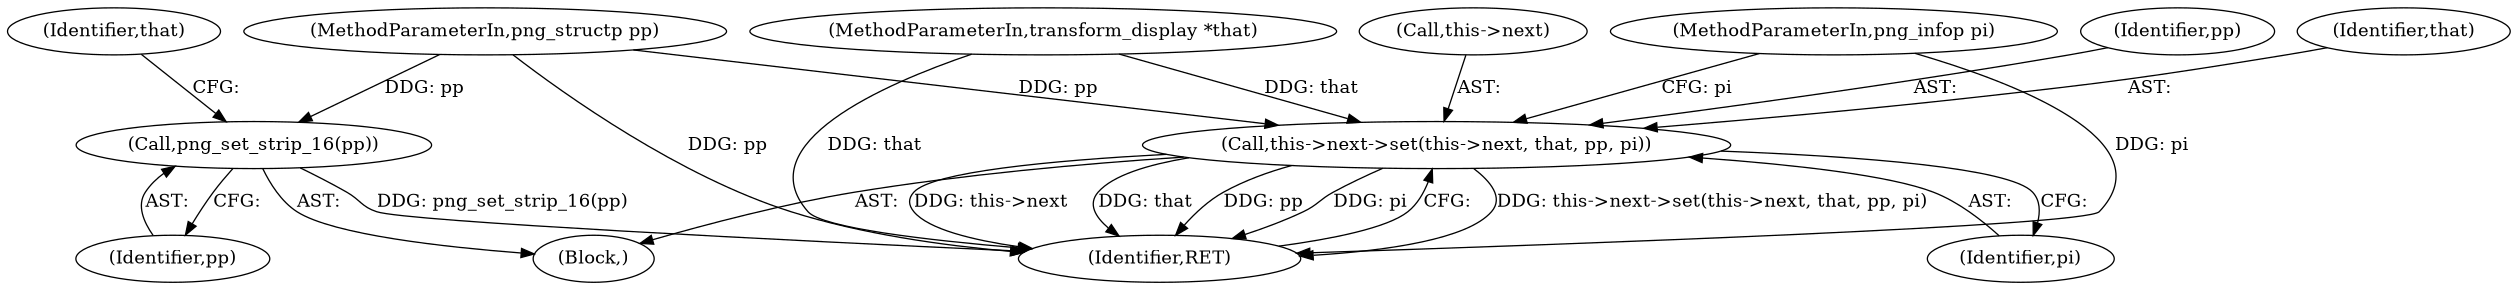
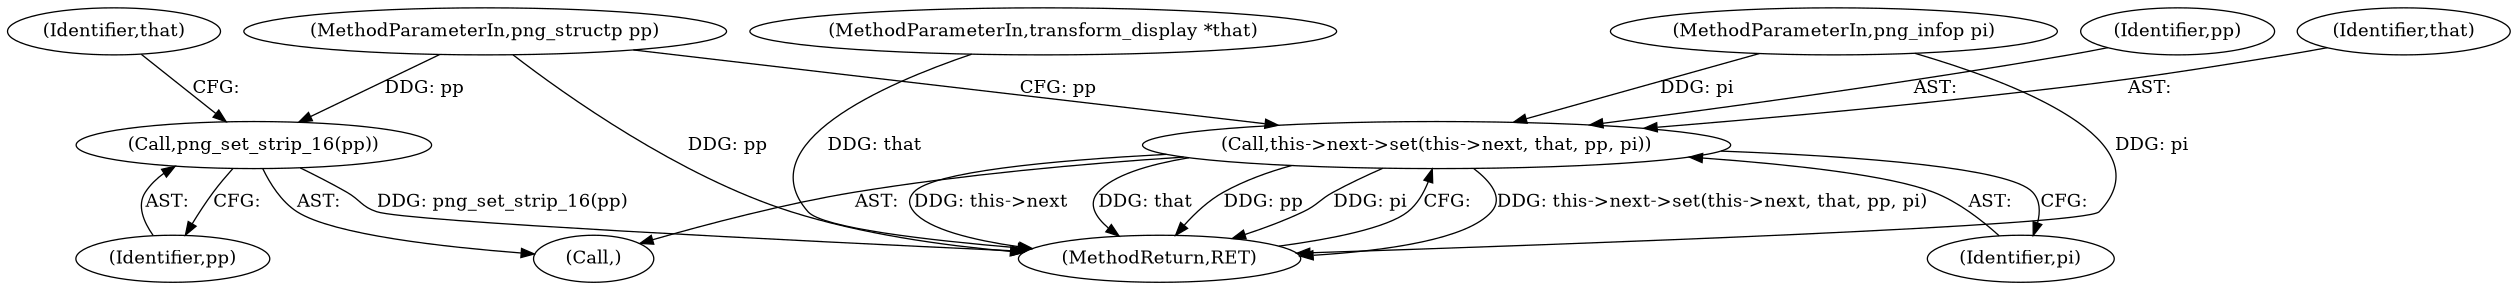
node "(Call,this->next)": removed
edge "(MethodParameterIn,transform_display *that)" -> "(Call,this->next->set(this->next, that, pp, pi))": removed, label "DDG: that"
edge "(MethodParameterIn,png_structp pp)" -> "(Call,this->next->set(this->next, that, pp, pi))": label "DDG: pp" -> "CFG: pp"
edge "(MethodParameterIn,png_infop pi)" -> "(Call,this->next->set(this->next, that, pp, pi))": label "CFG: pi" -> "DDG: pi"
node "(Block,)": label "(Block,)" -> "(Call,)"
node "(Identifier,RET)": label "(Identifier,RET)" -> "(MethodReturn,RET)"
